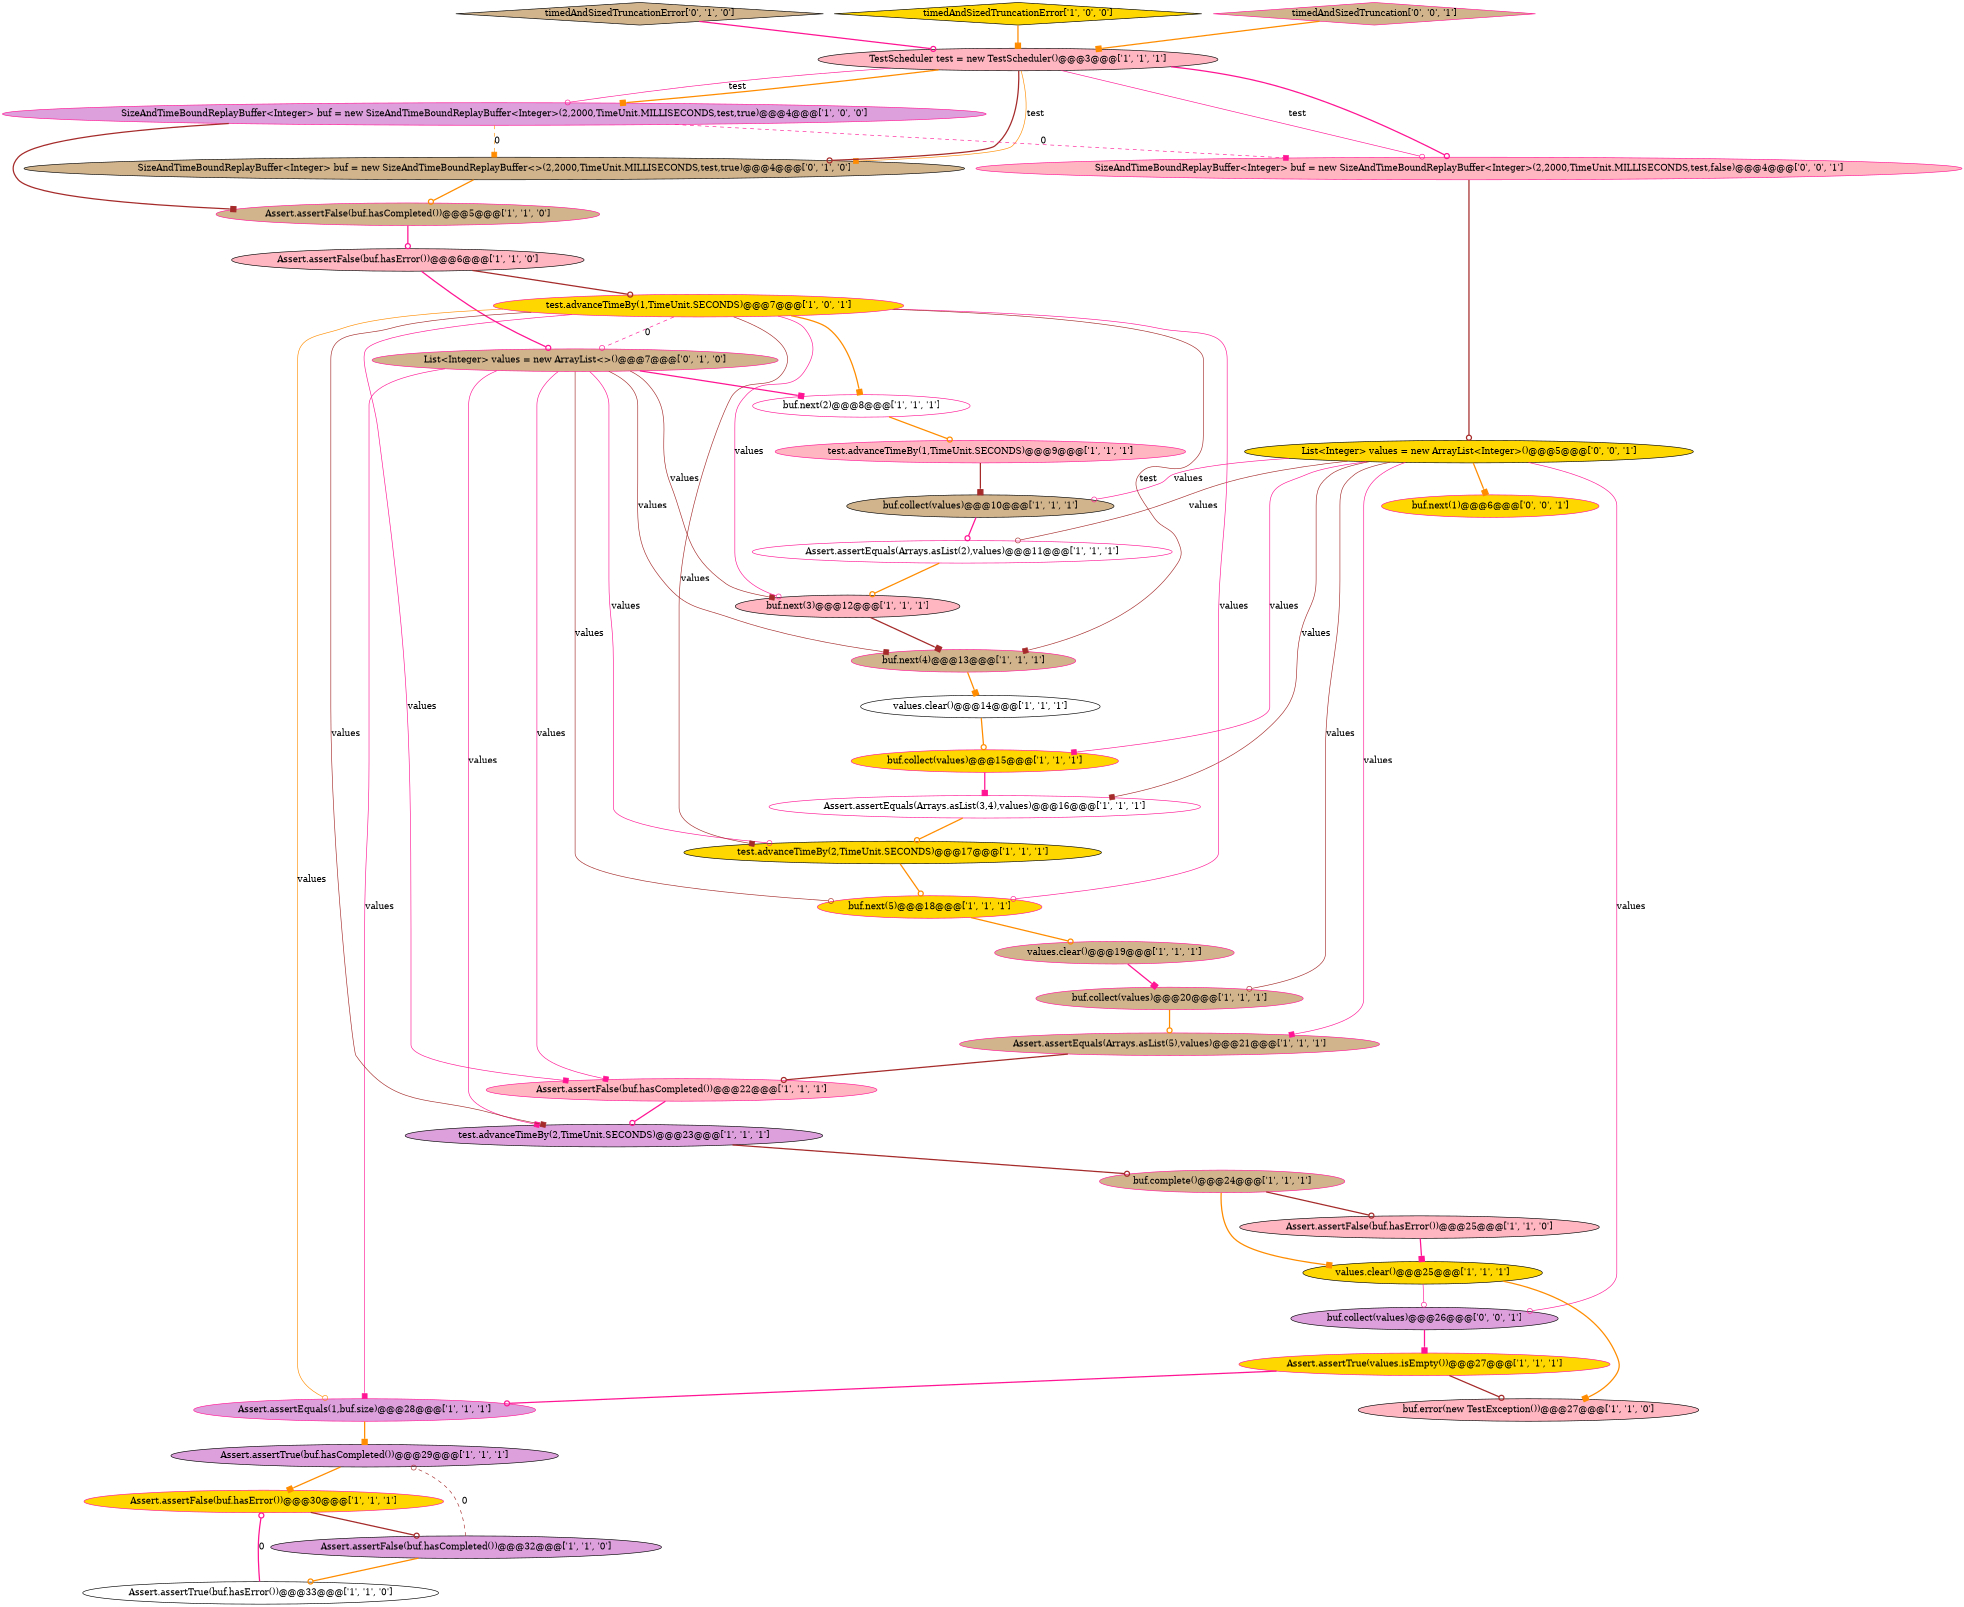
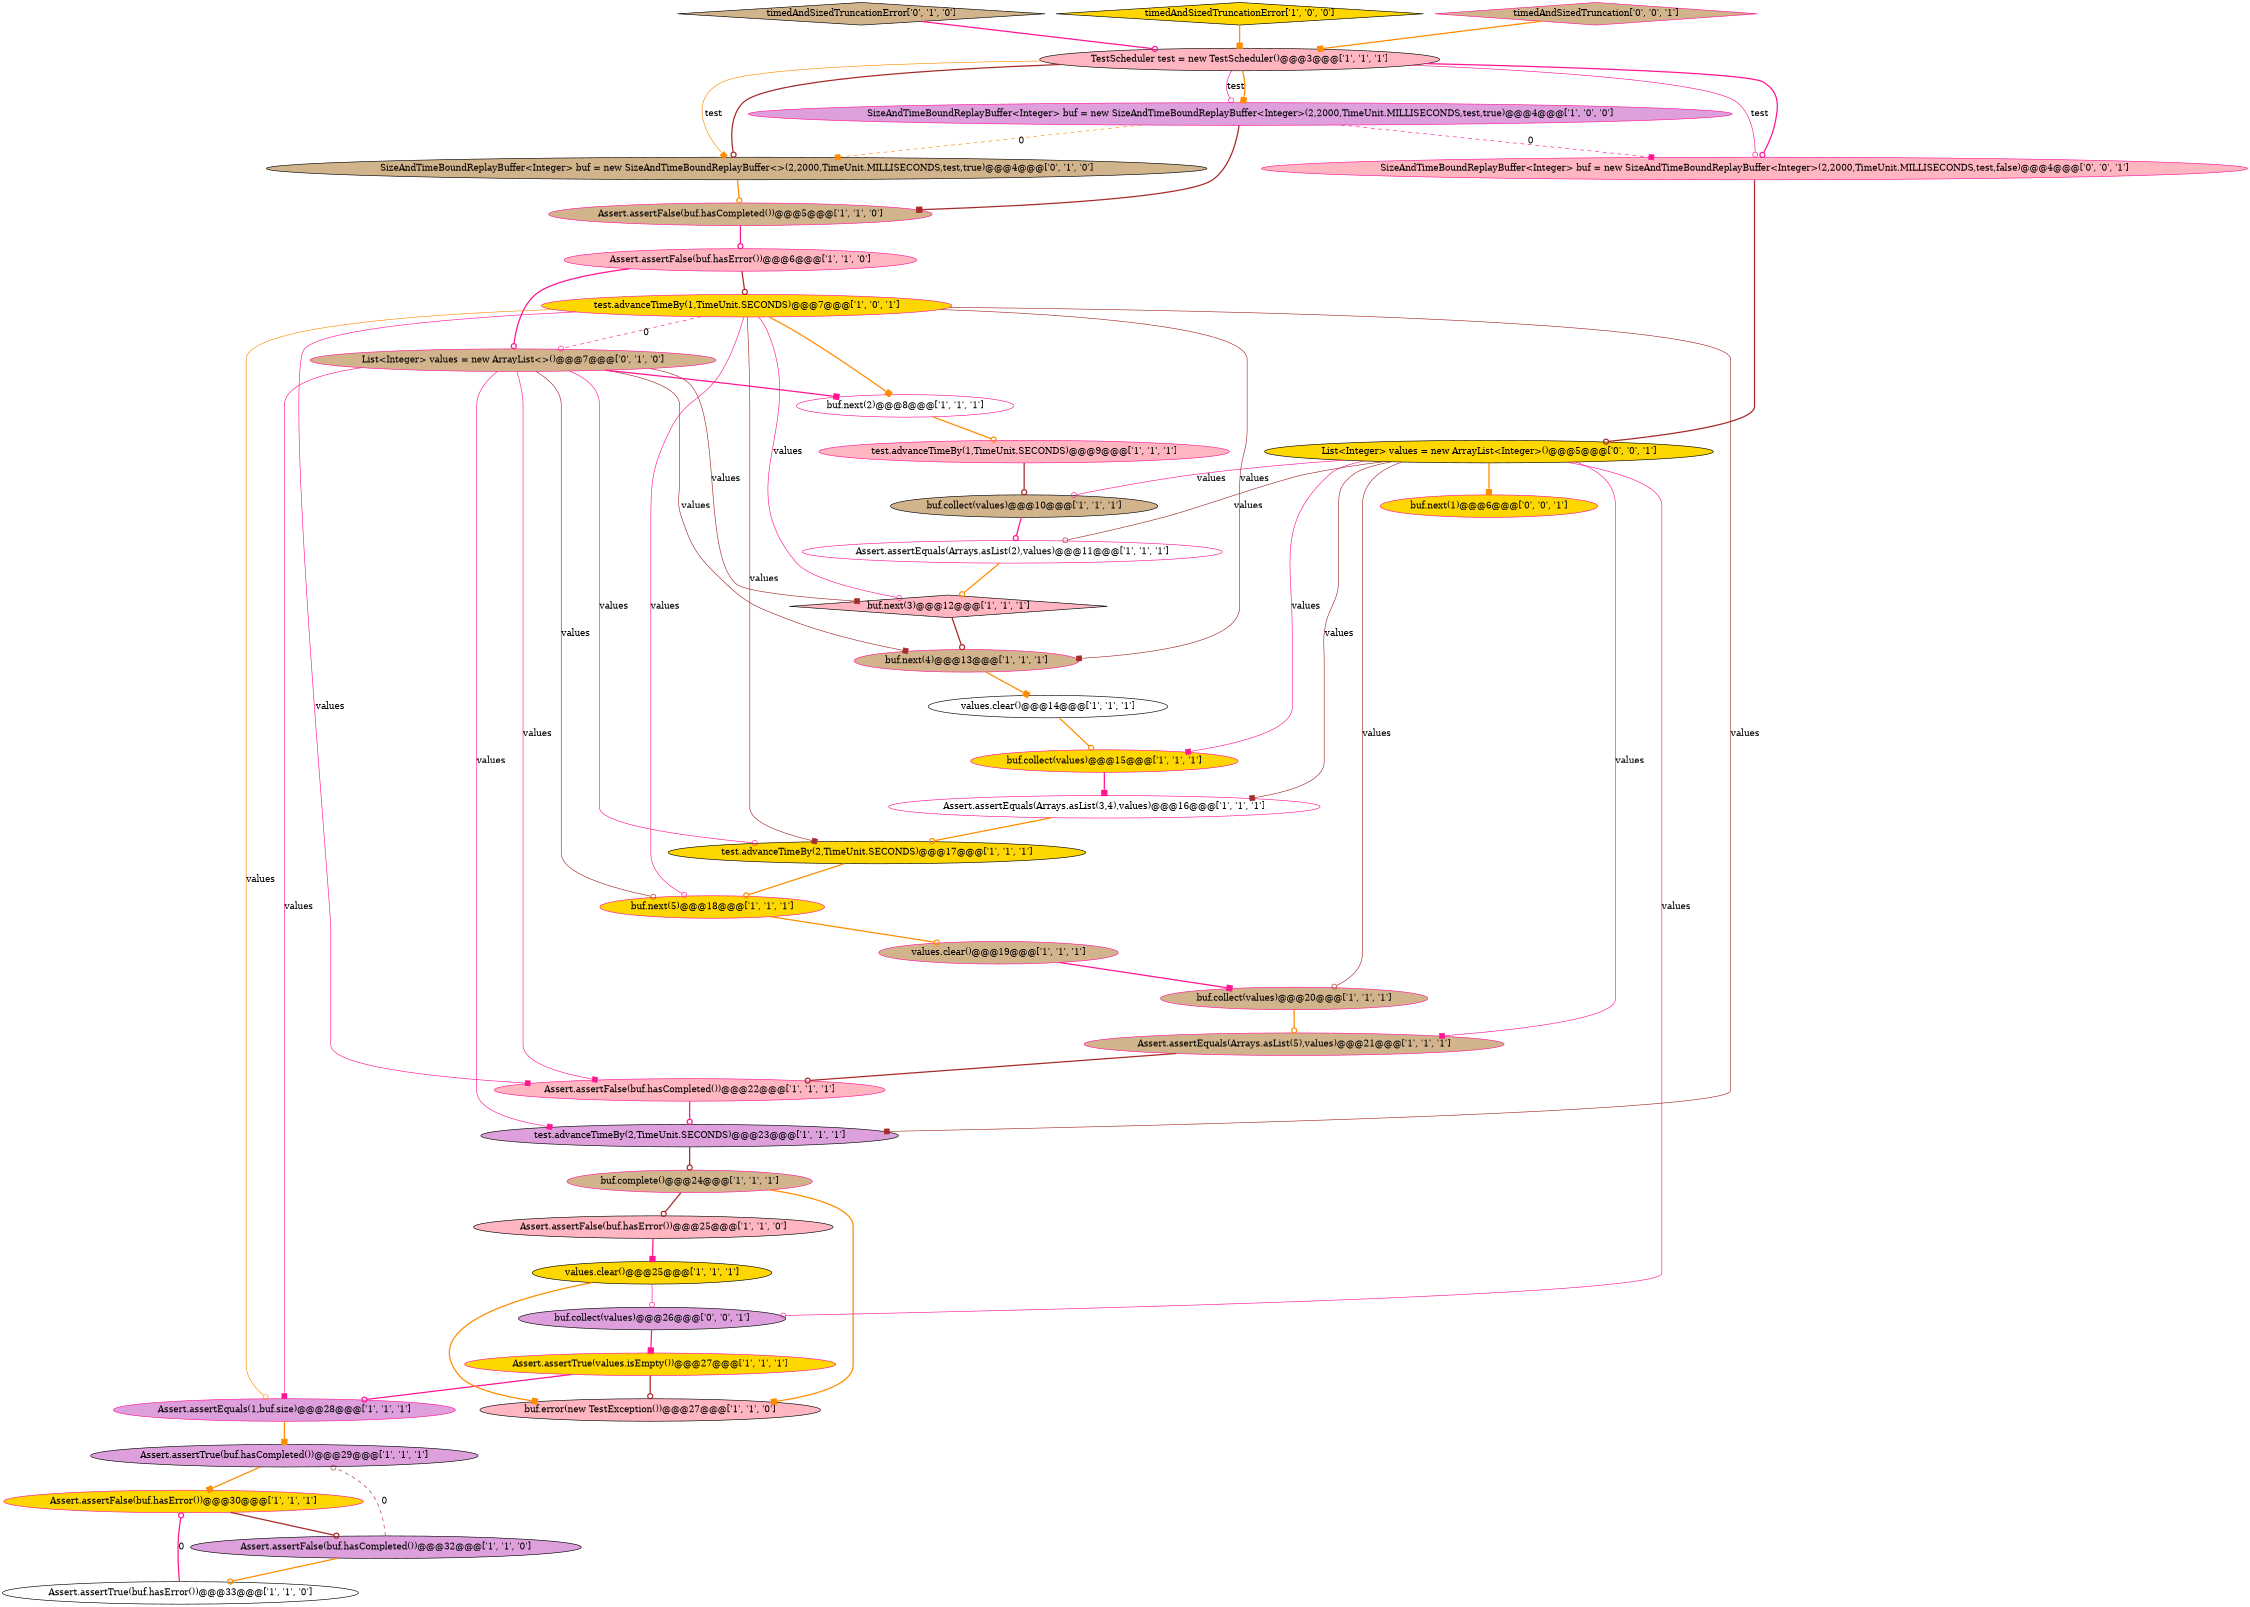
node "Assert.assertFalse(buf.hasError())@@@6@@@['1', '1', '0']": color black -> deeppink
edge "test.advanceTimeBy(1,TimeUnit.SECONDS)@@@9@@@['1', '1', '1']" -> "buf.collect(values)@@@10@@@['1', '1', '1']": arrowhead box -> odot
edge "test.advanceTimeBy(1,TimeUnit.SECONDS)@@@7@@@['1', '0', '1']" -> "buf.next(4)@@@13@@@['1', '1', '1']": label "test" -> "values"
node "buf.next(3)@@@12@@@['1', '1', '1']": shape ellipse -> diamond
edge "buf.next(3)@@@12@@@['1', '1', '1']" -> "buf.next(4)@@@13@@@['1', '1', '1']": arrowhead box -> odot
edge "buf.complete()@@@24@@@['1', '1', '1']" -> "values.clear()@@@25@@@['1', '1', '1']": now "buf.complete()@@@24@@@['1', '1', '1']" -> "buf.error(new TestException())@@@27@@@['1', '1', '0']"
